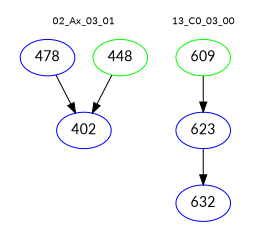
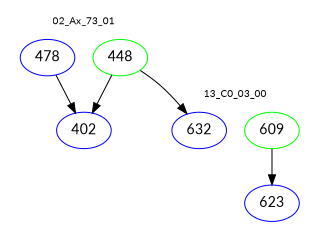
cluster "02_Ax_03_01": label "02_Ax_03_01" -> "02_Ax_73_01"
edge "623" -> "632": now "448" -> "632"
